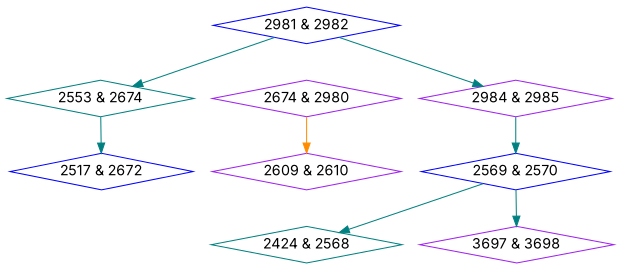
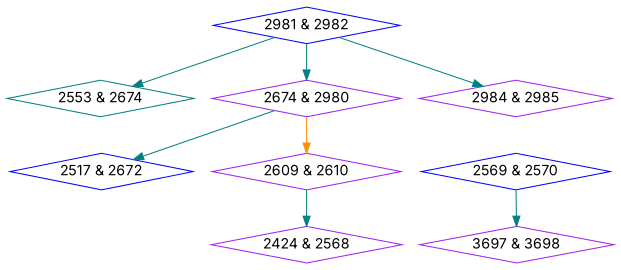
edge "2981 & 2982" -> "2674 & 2980": added
edge "2553 & 2674" -> "2517 & 2672": now "2674 & 2980" -> "2517 & 2672"
edge "2984 & 2985" -> "2569 & 2570": removed
edge "2569 & 2570" -> "2424 & 2568": now "2609 & 2610" -> "2424 & 2568"
node "2424 & 2568": color teal -> purple
